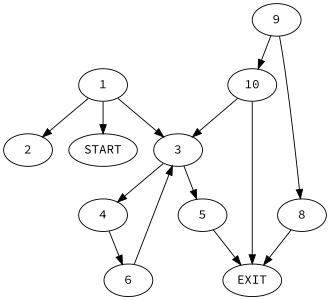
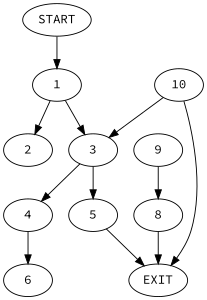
edge "9" -> "10": removed
edge "1" -> "START": reversed
edge "6" -> "3": removed
